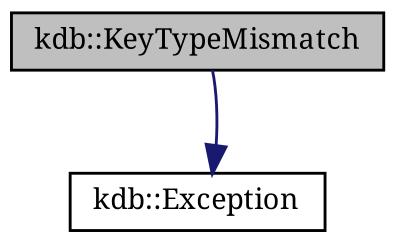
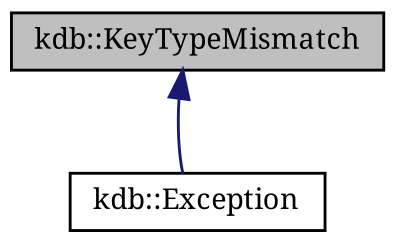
edge "kdb::KeyTypeMismatch" -> "kdb::Exception": reversed
